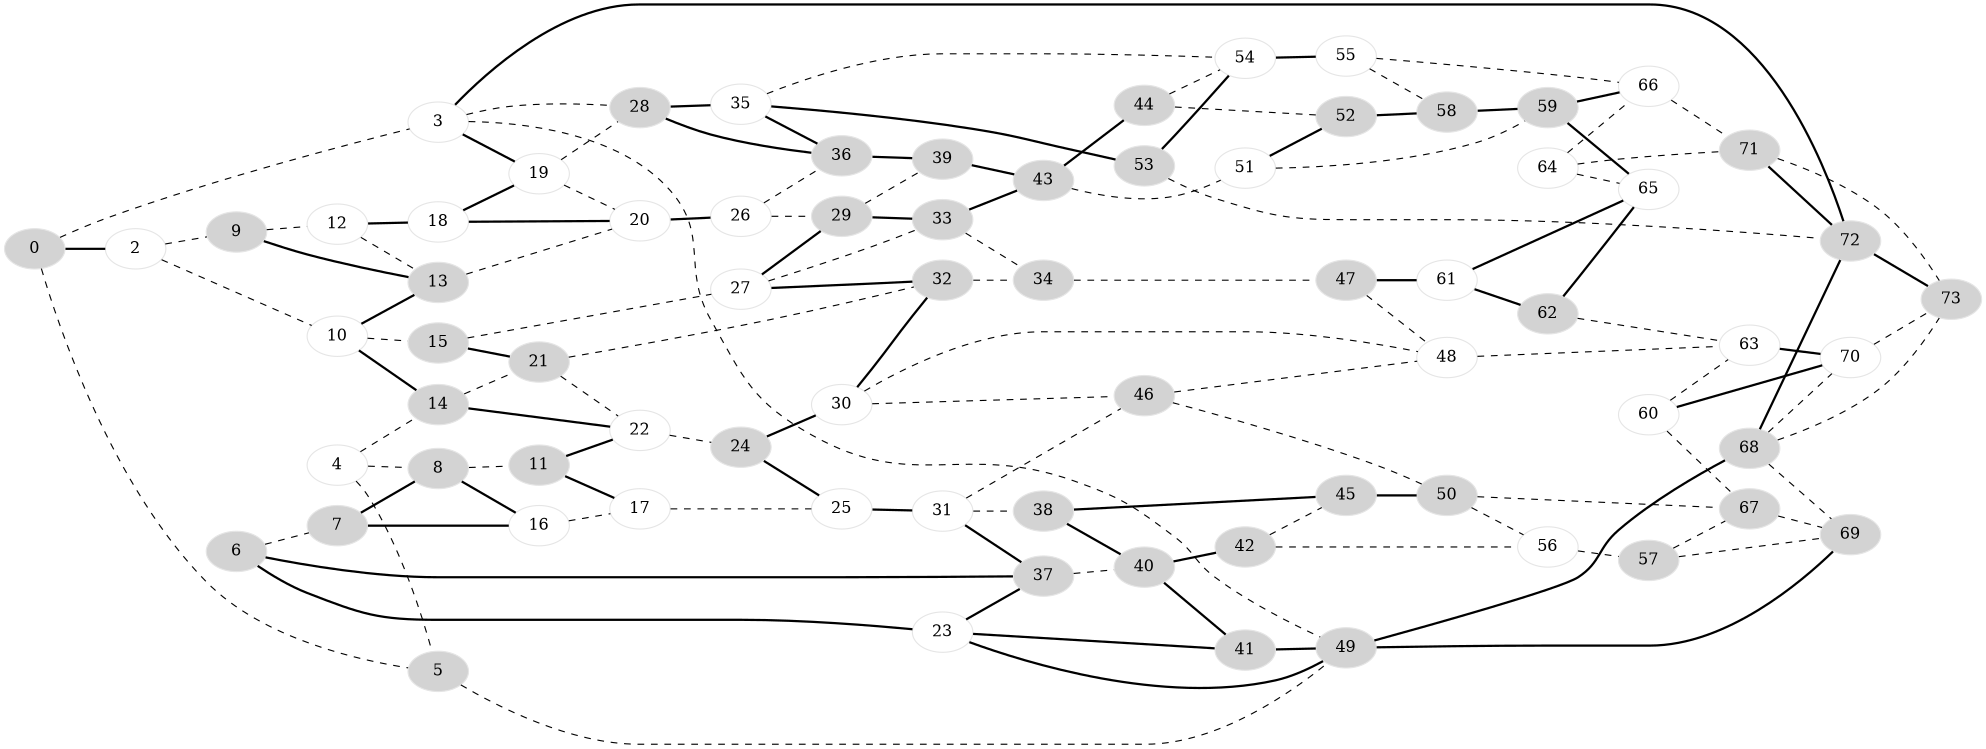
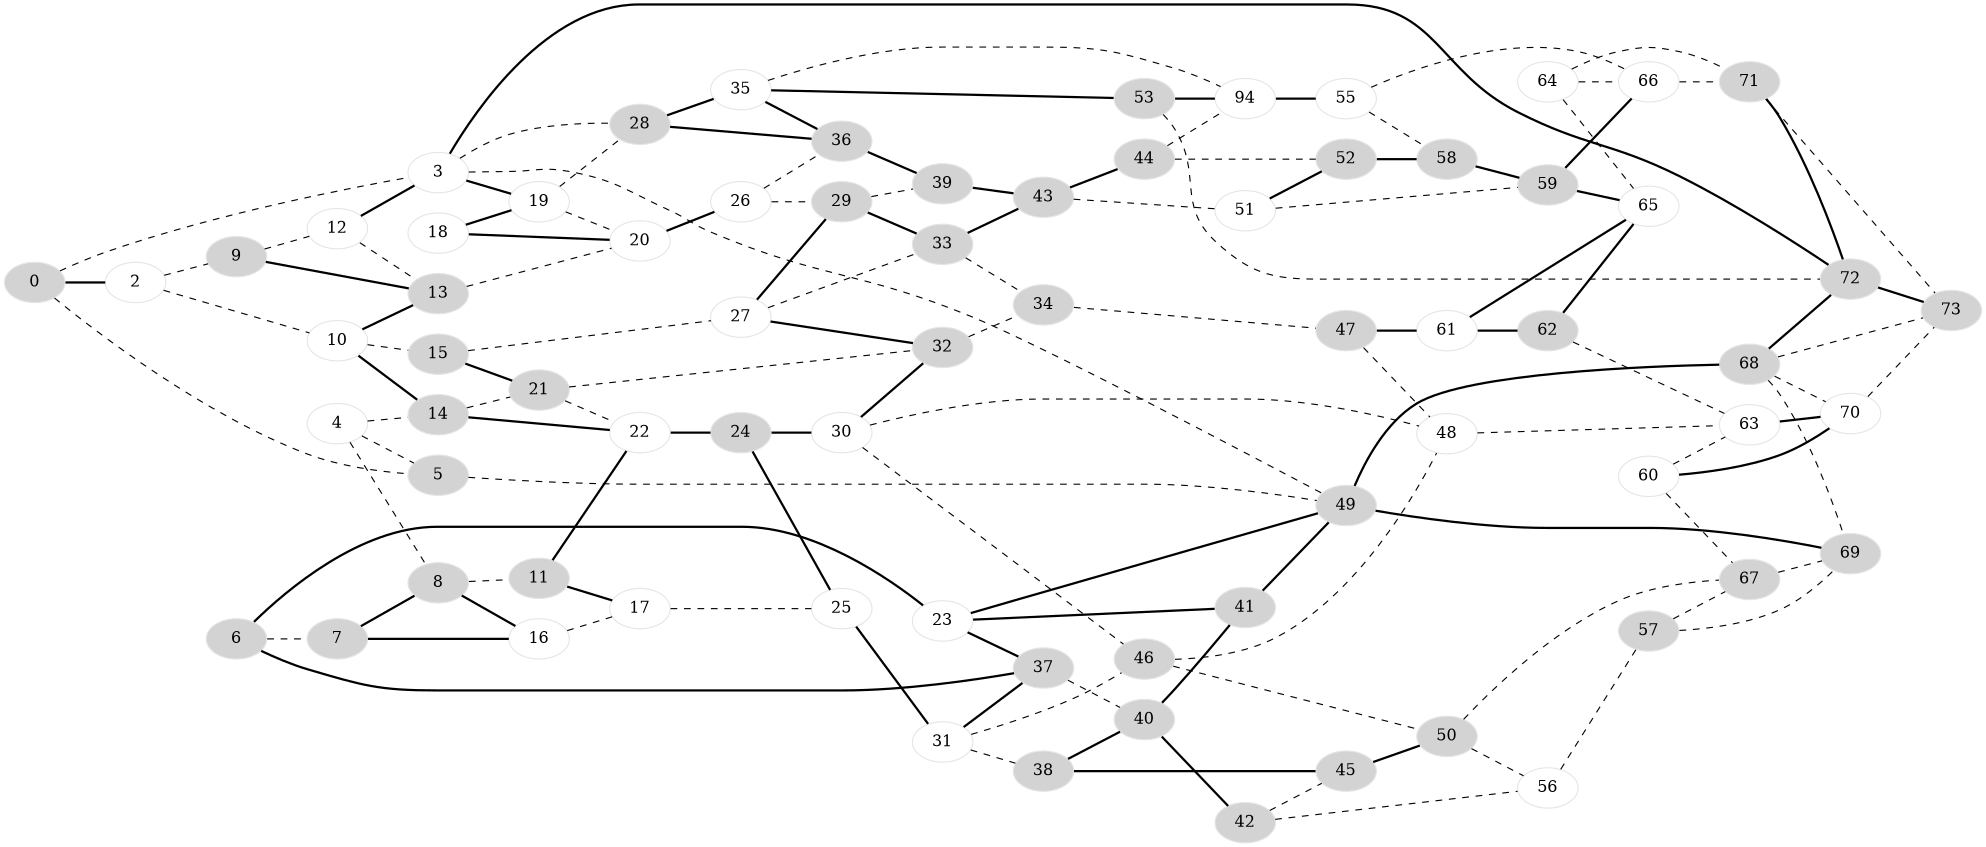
node "54": label "54" -> "94"
edge "18" -- "12": now "3" -- "12"
edge "22" -- "24": style dashed -> bold
